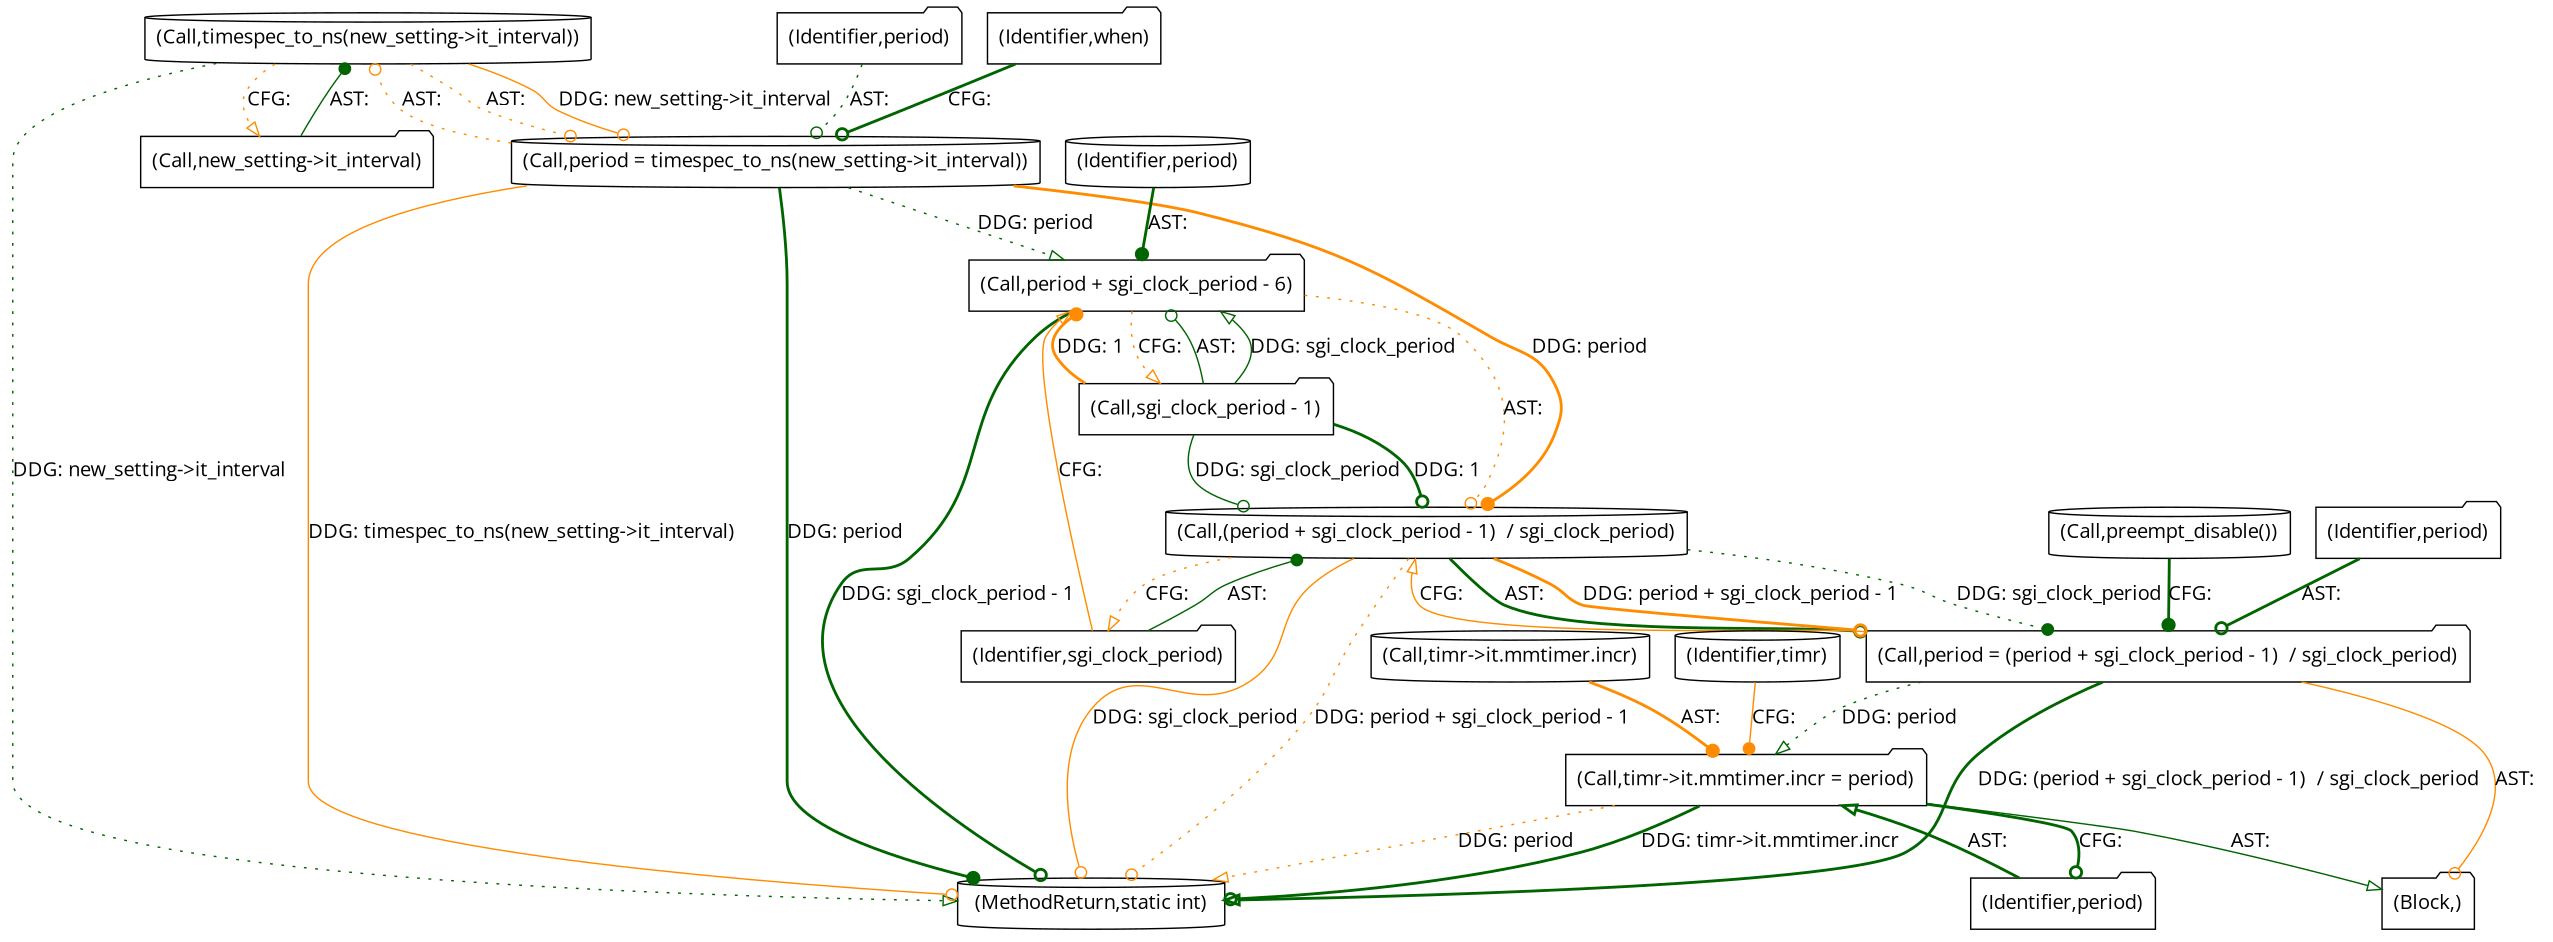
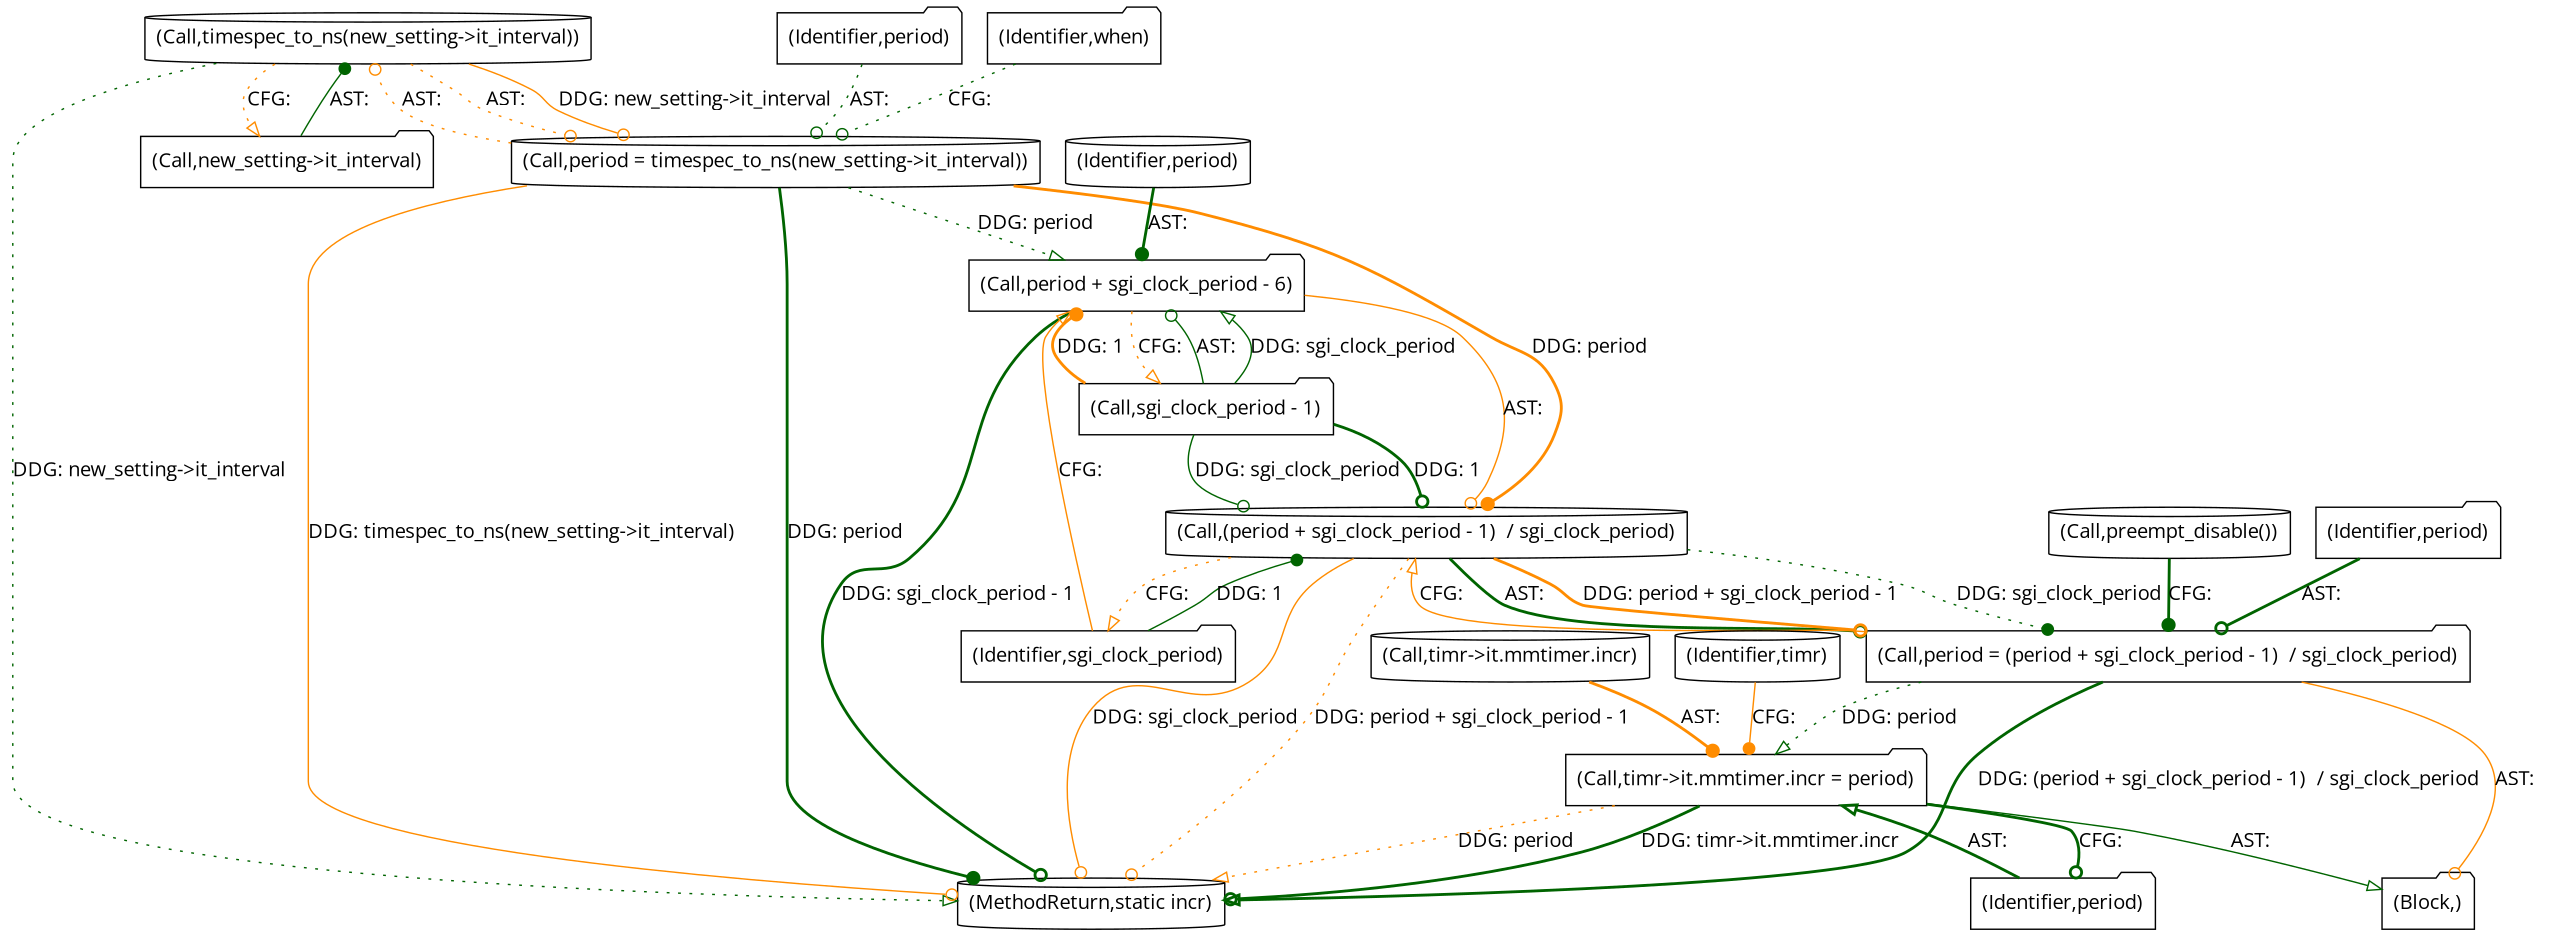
edge "(Identifier,when)" -> "(Call,period = timespec_to_ns(new_setting->it_interval))": style bold -> dotted
edge "(Call,period + sgi_clock_period - 6)" -> "(Call,(period + sgi_clock_period - 1)  / sgi_clock_period)": style dotted -> solid
edge "(Identifier,sgi_clock_period)" -> "(Call,(period + sgi_clock_period - 1)  / sgi_clock_period)": label "AST: " -> "DDG: 1"
node "(MethodReturn,static int)": label "(MethodReturn,static int)" -> "(MethodReturn,static incr)"
